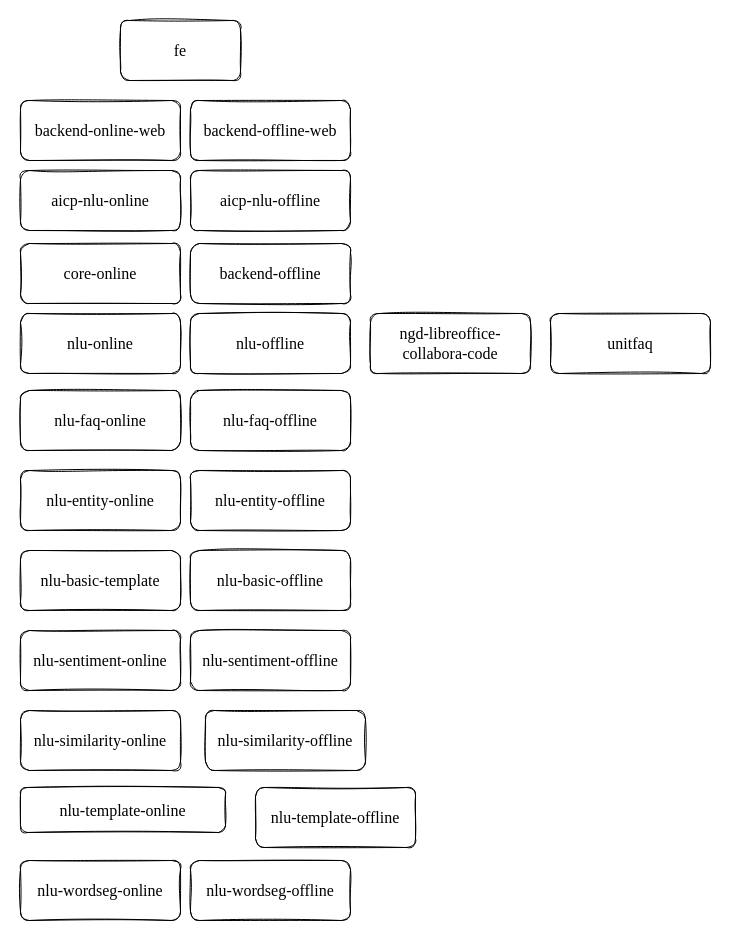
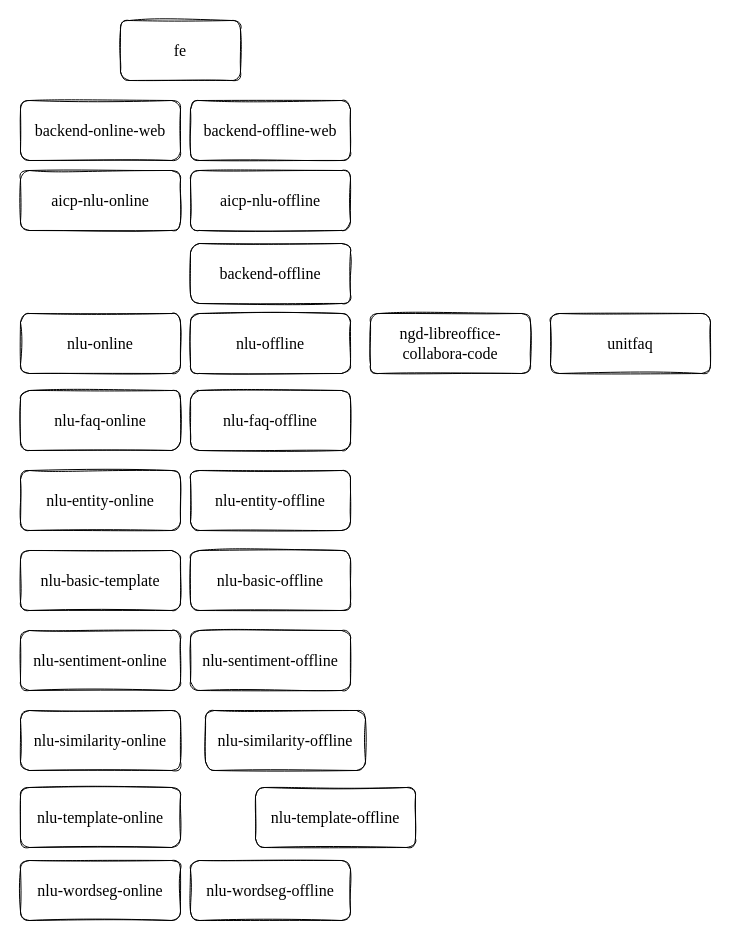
node "core-online": removed
node "nlu-template-online": size 205x45 -> 160x60
